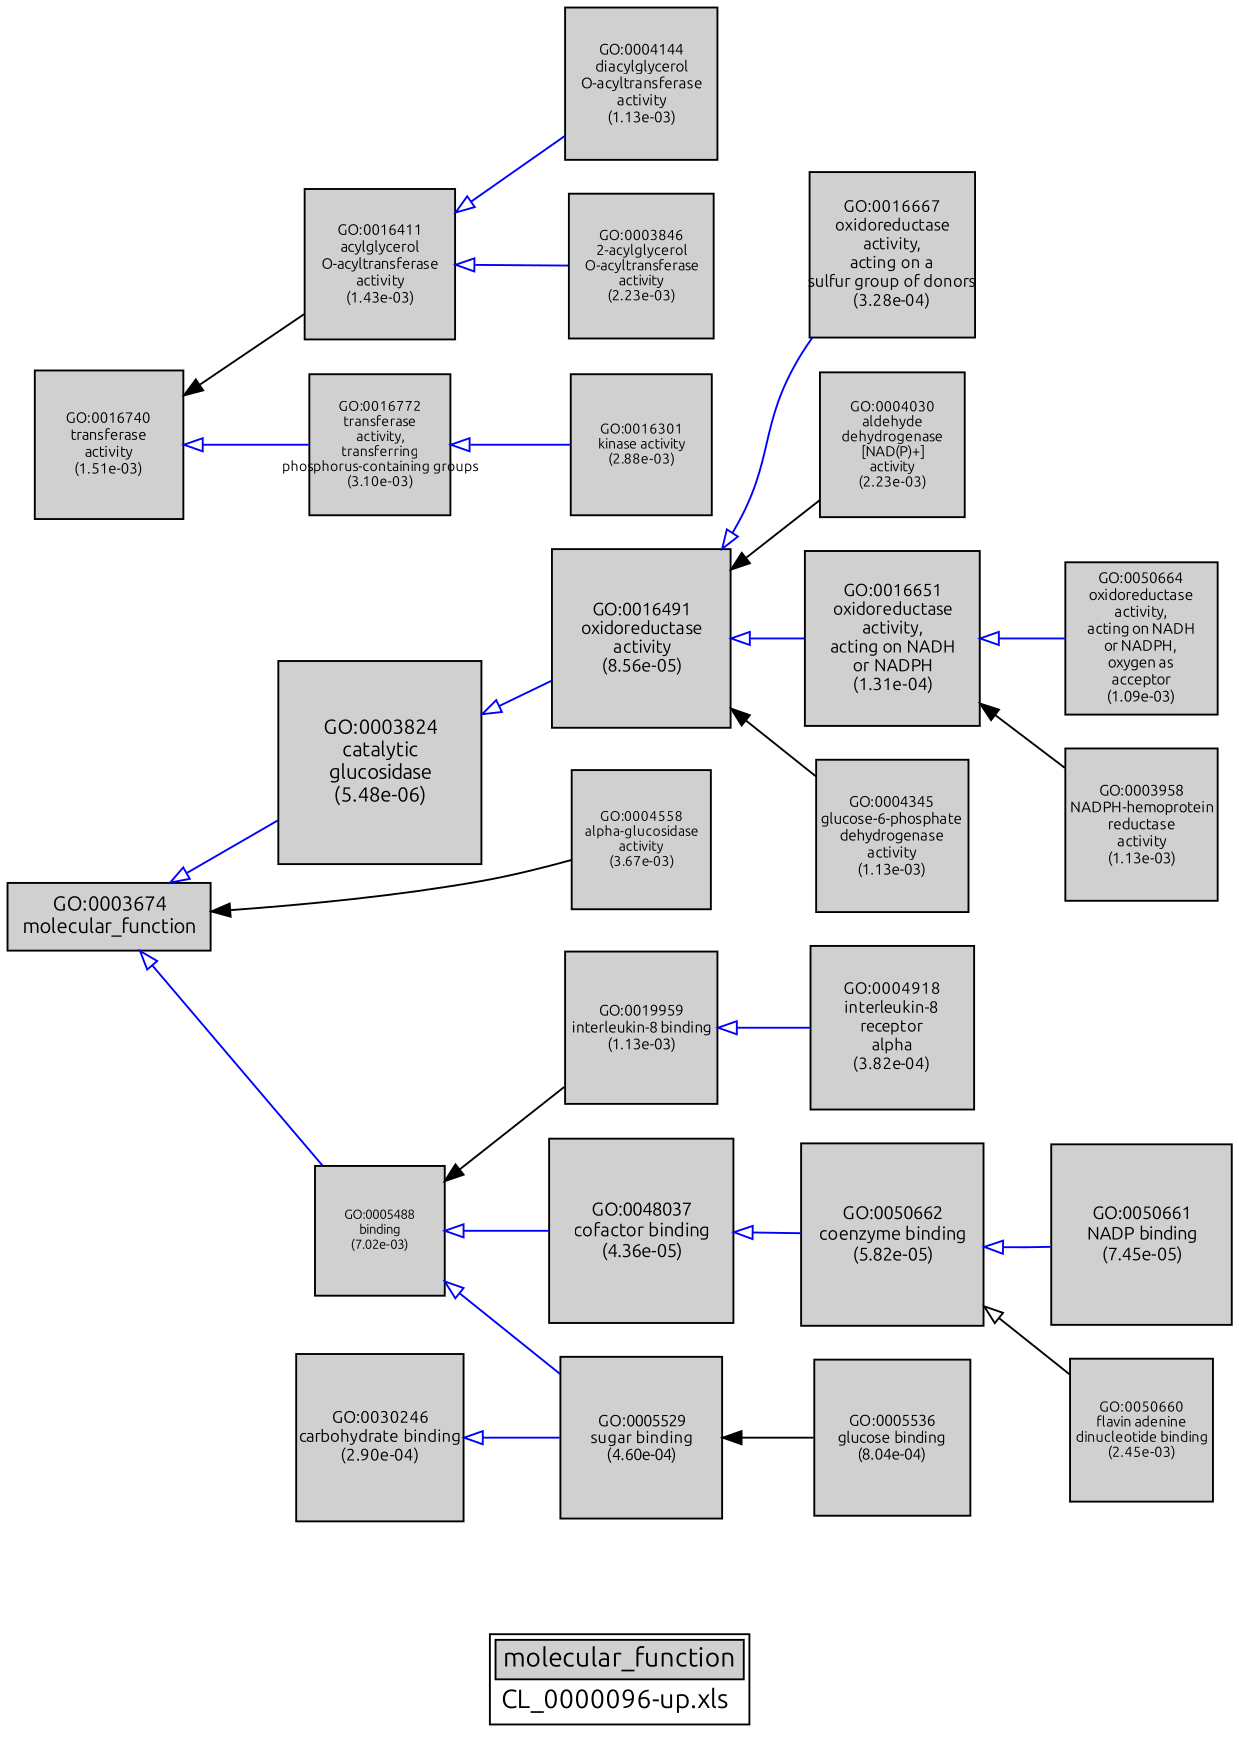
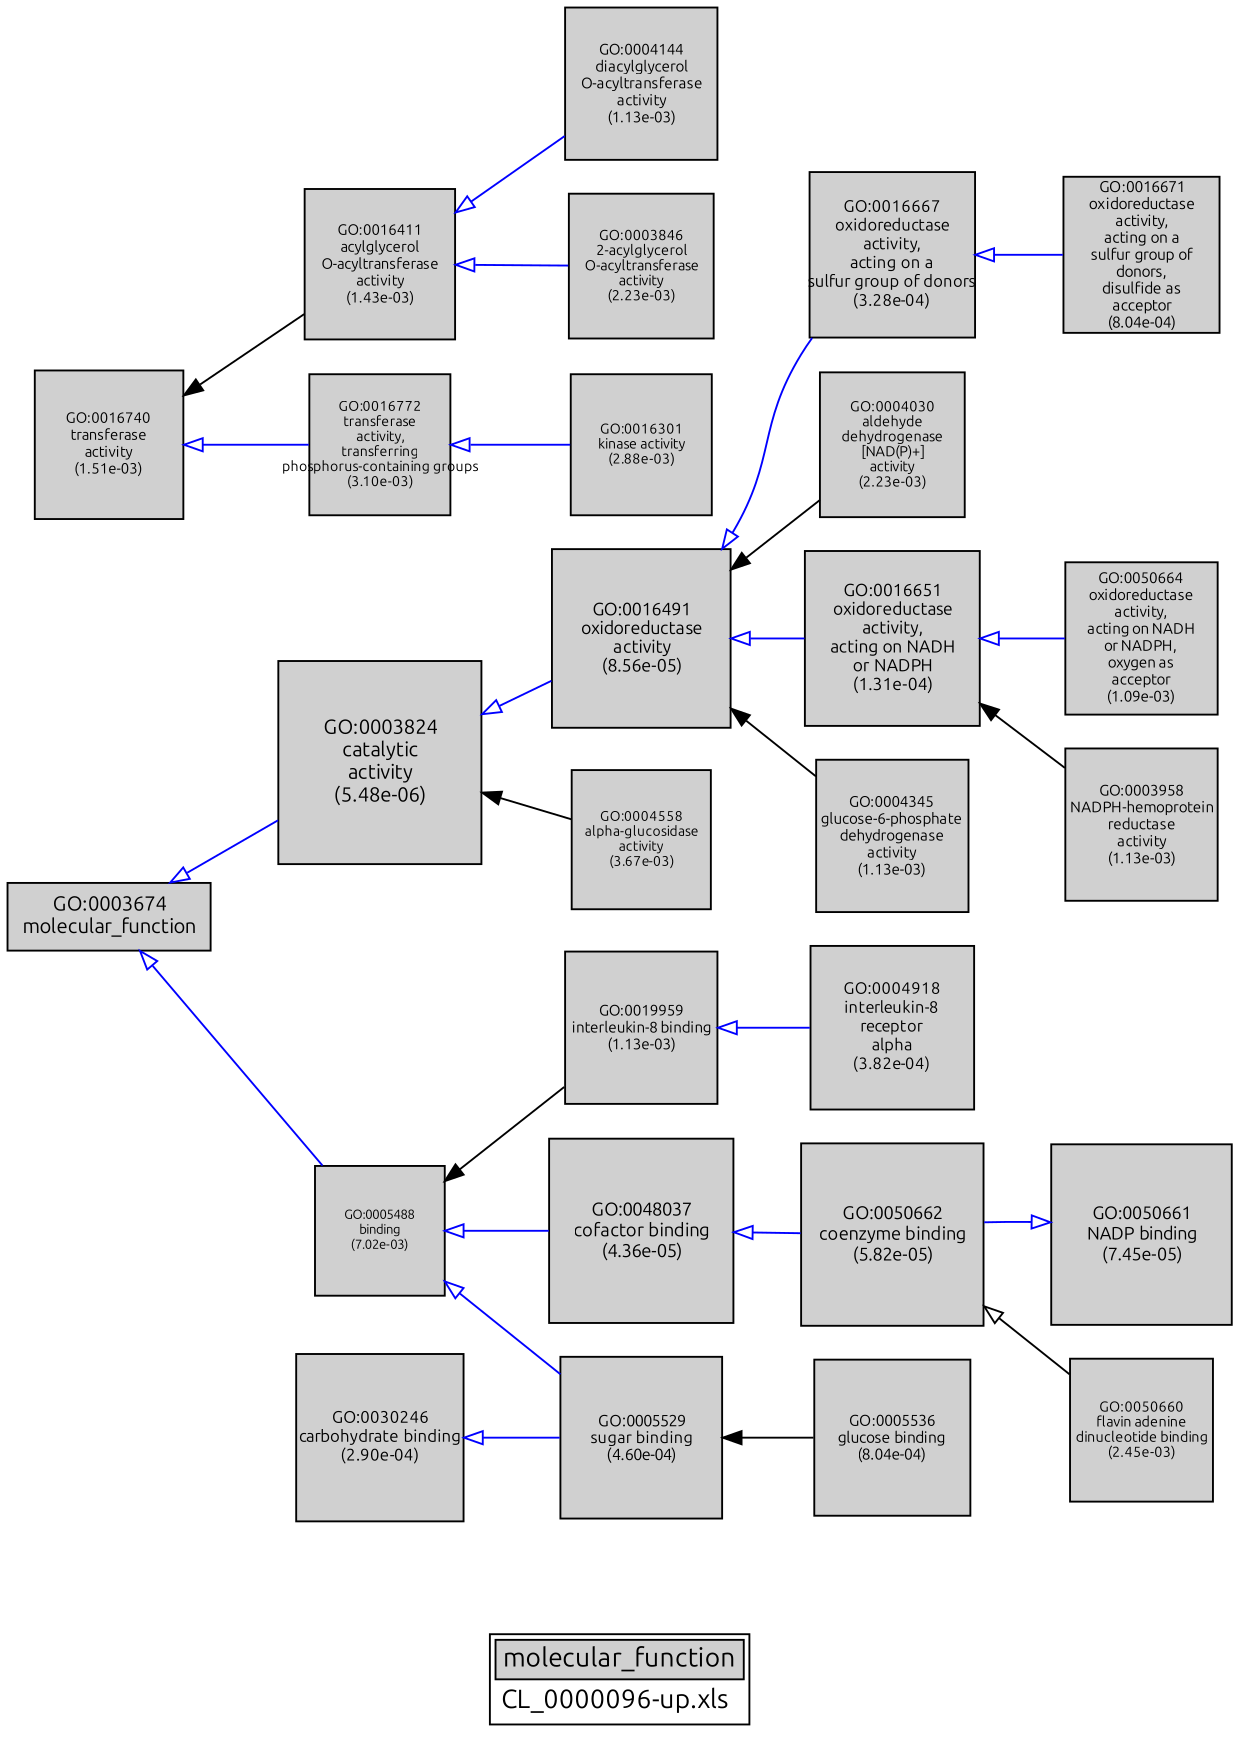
node "GO:0016671": added
node "GO:0003824": text "glucosidase" -> "activity"
edge "GO:0004558" -> "GO:0003674": now "GO:0004558" -> "GO:0003824"
edge "GO:0050661" -> "GO:0050662": reversed
